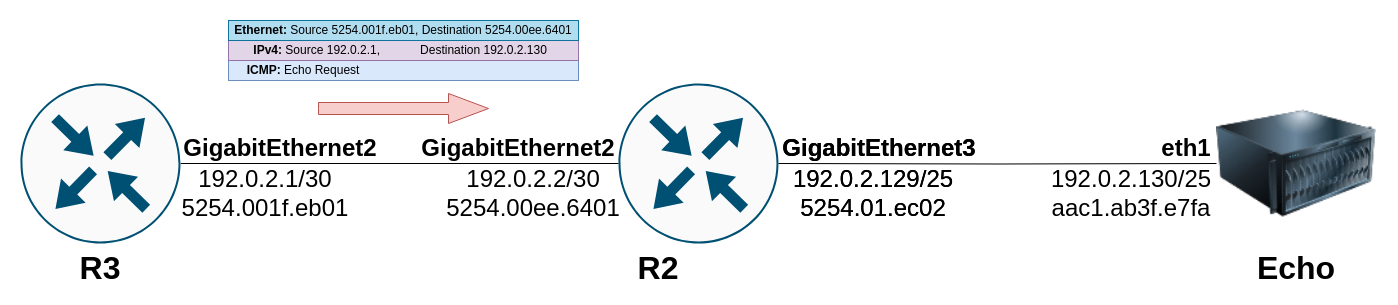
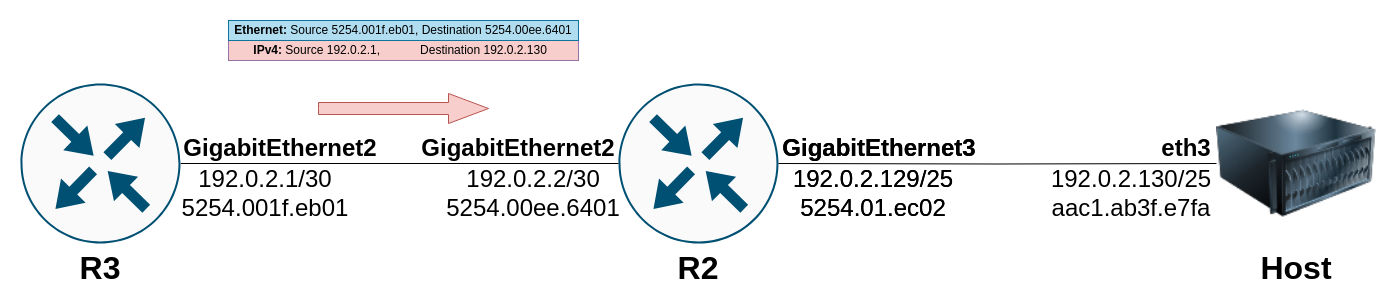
node "IPv4: Source 192.0.2.1, Destination 192.0.2.130": fillcolor #e1d5e7 -> #f8cecc
node "ICMP: Echo Request": removed
node "eth1": label "eth1" -> "eth3"
node "R2": moved (659, 269) -> (699, 269)
node "Echo": label "Echo" -> "Host"
